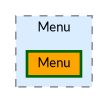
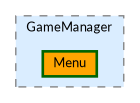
cluster "Menu": label "Menu" -> "GameManager"
